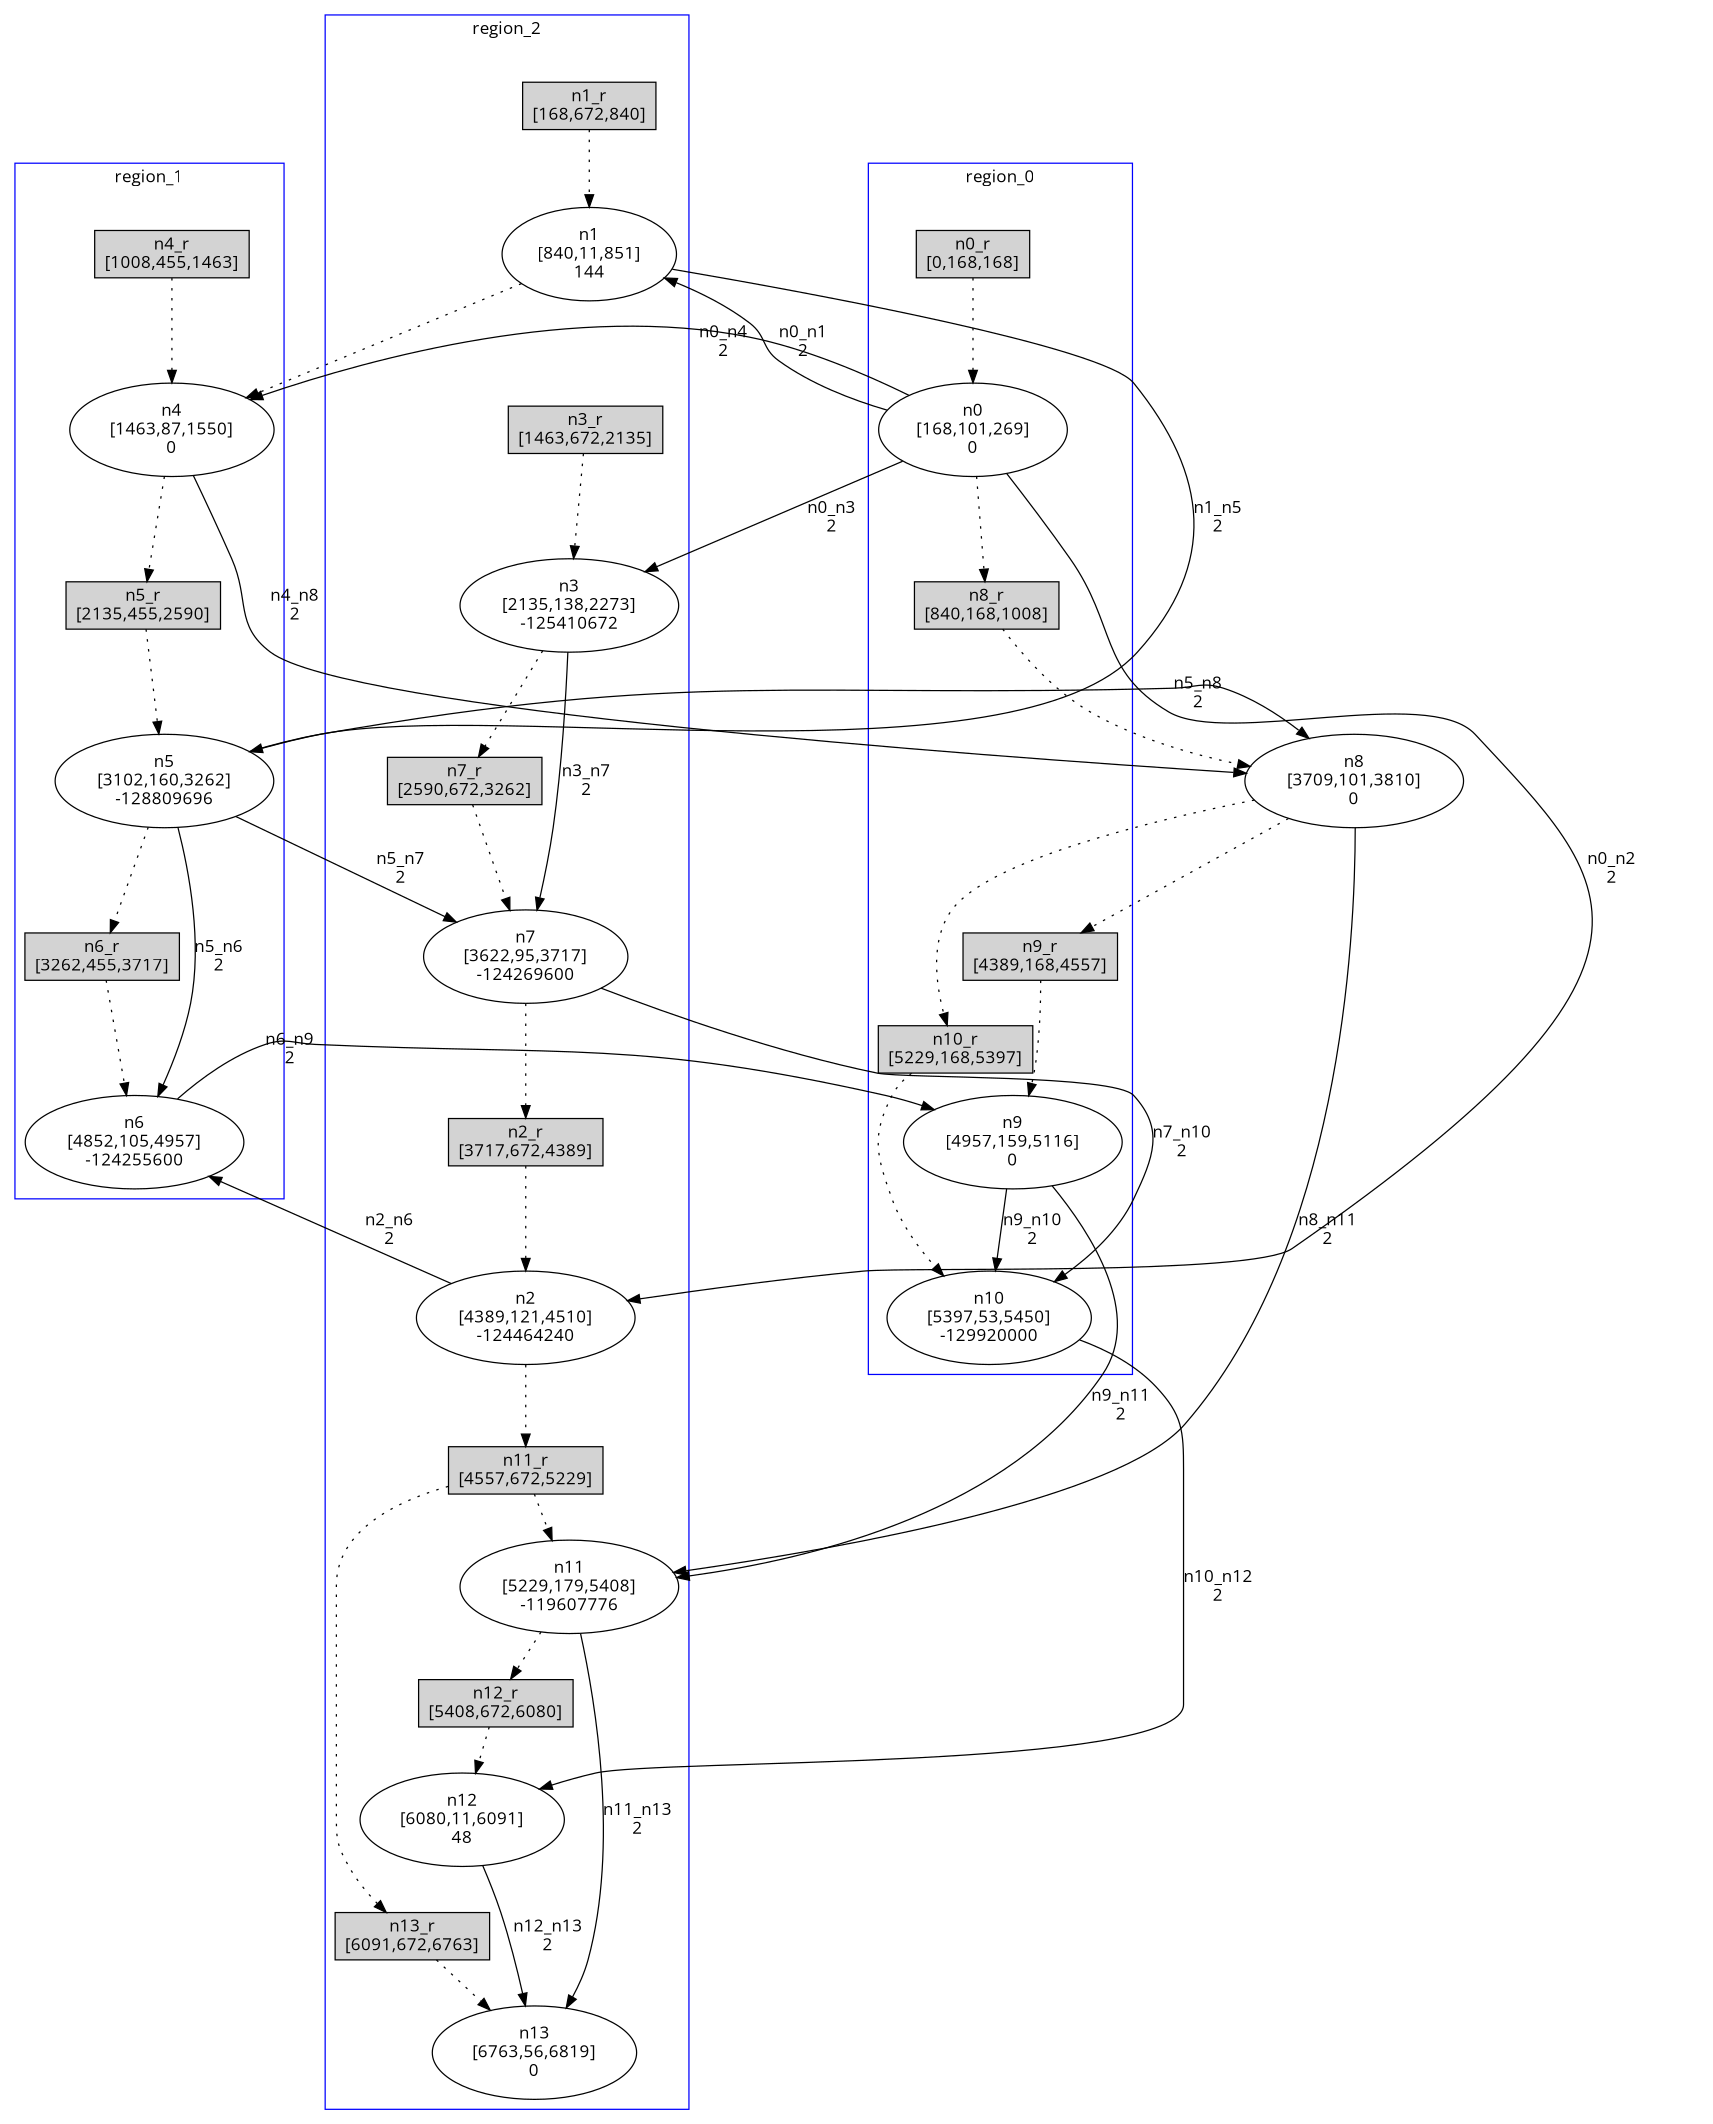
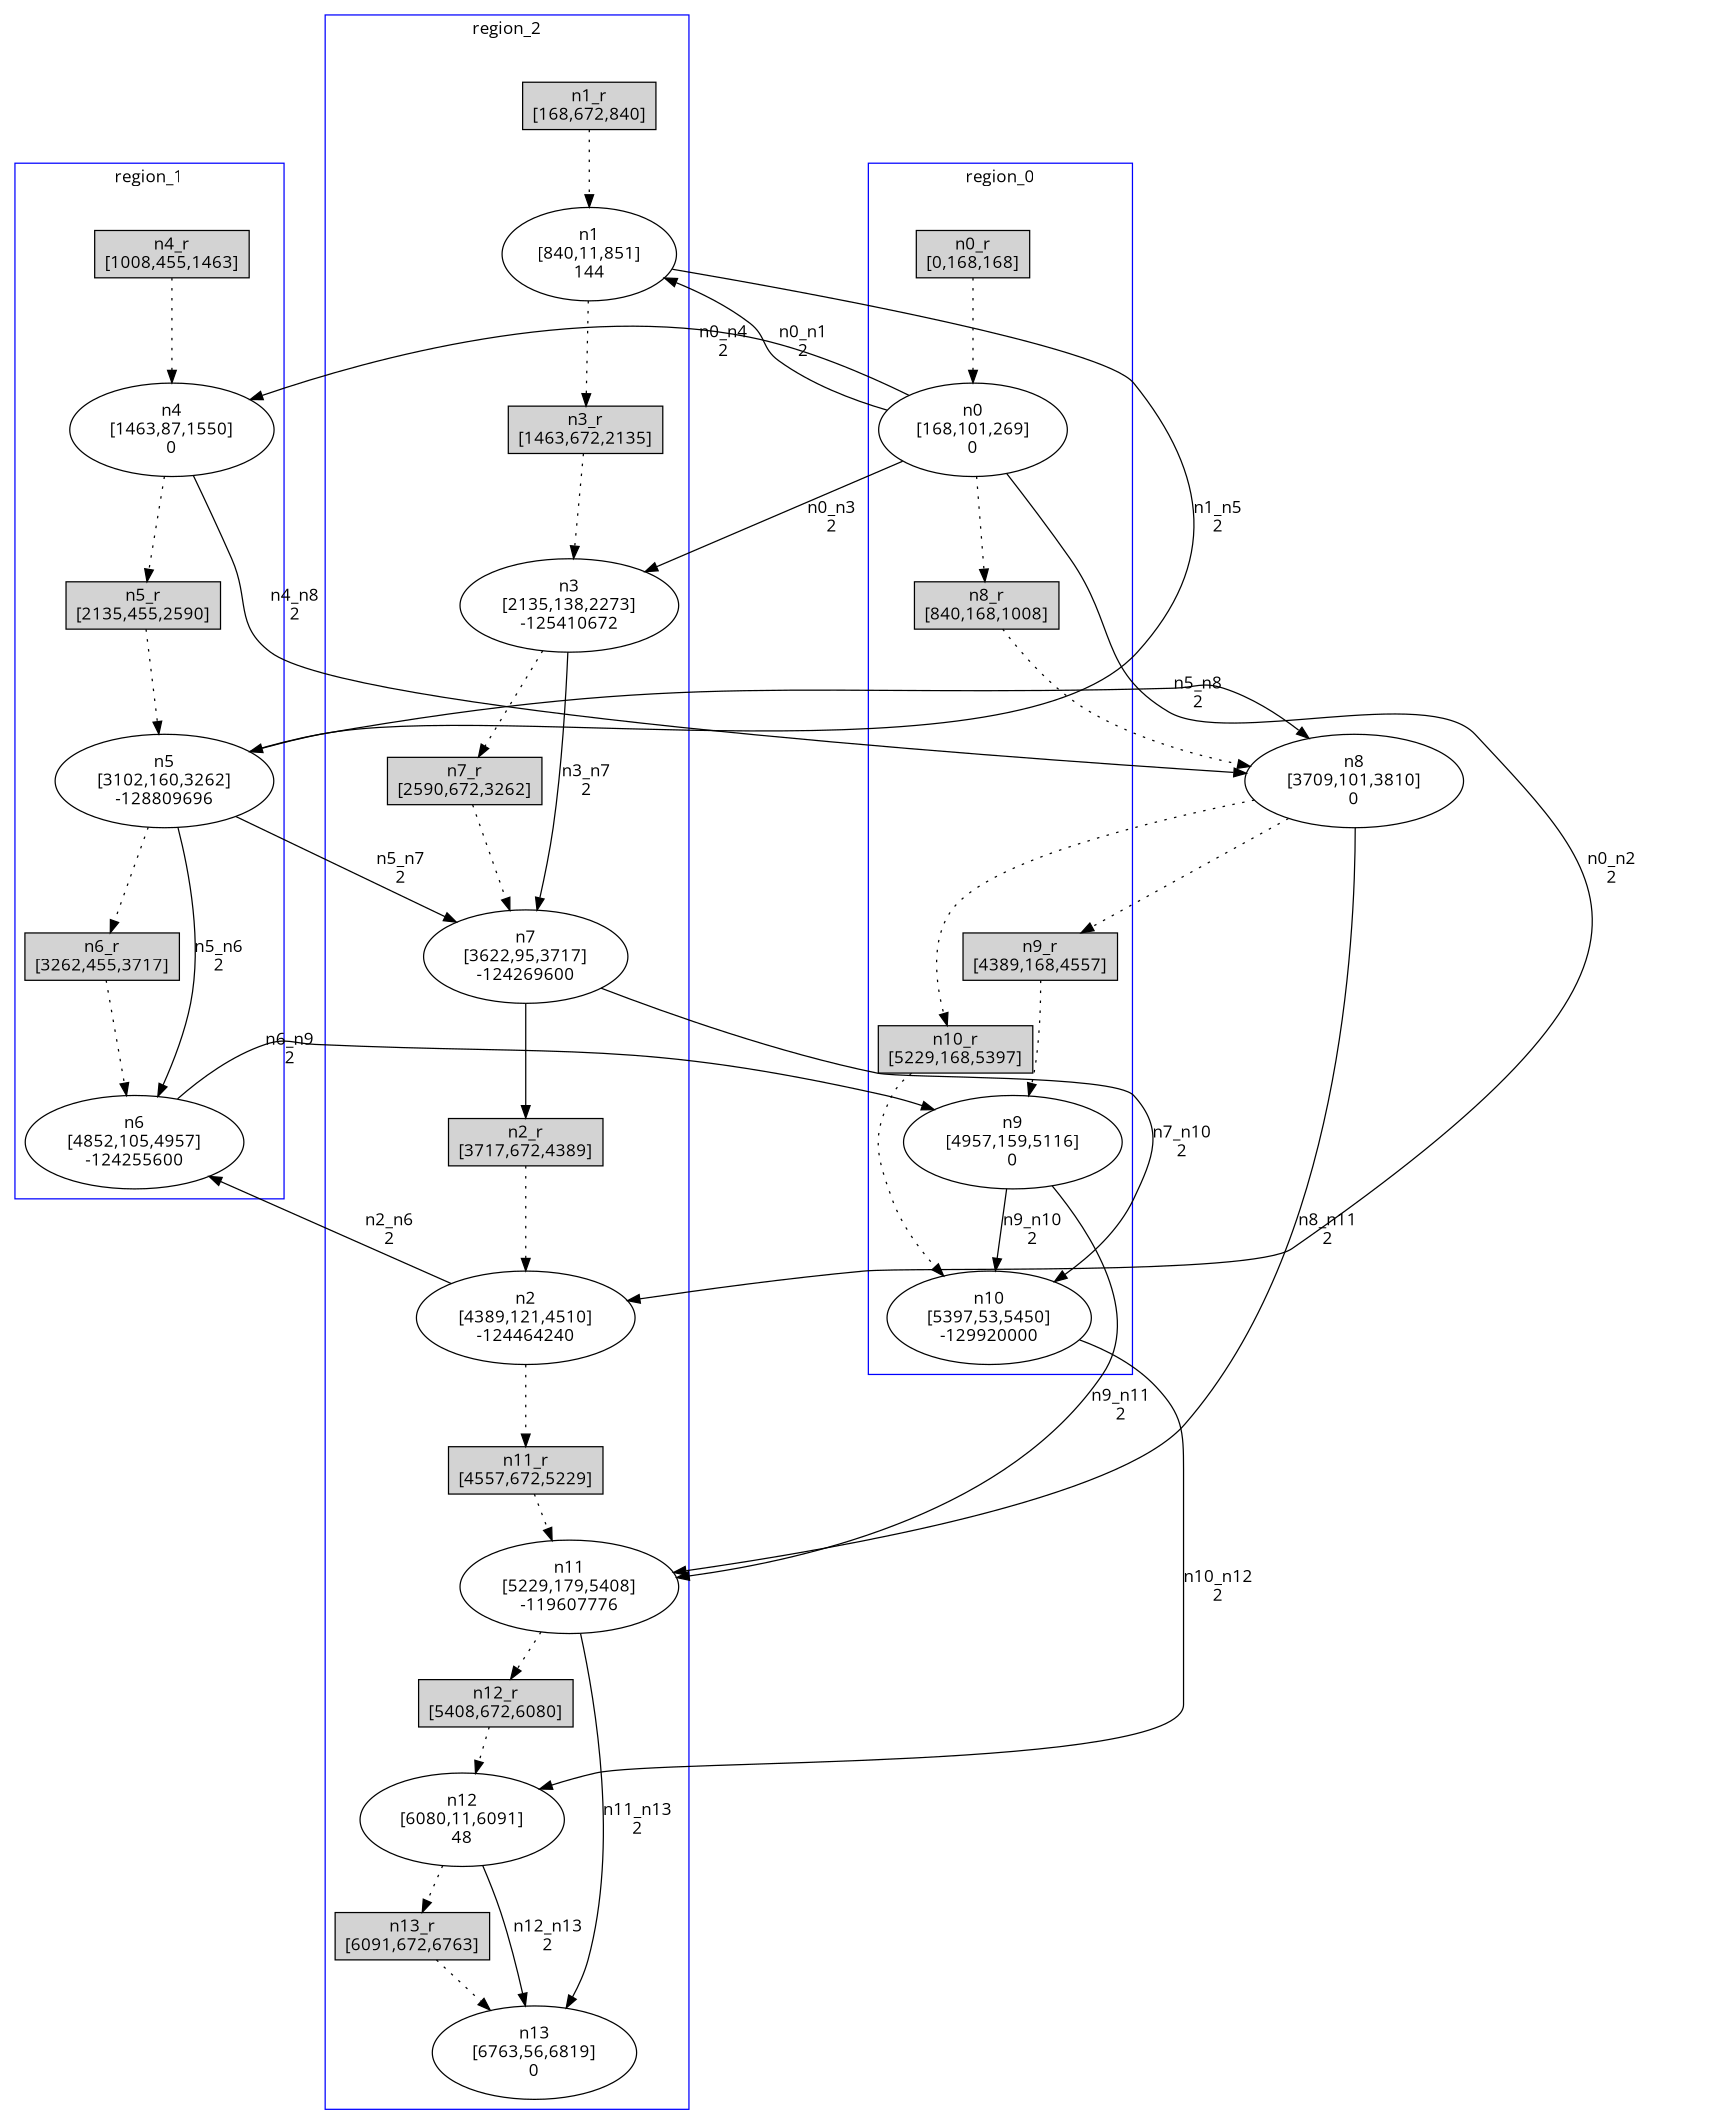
edge "n1 [840,11,851] 144" -> "n4 [1463,87,1550] 0": now "n1 [840,11,851] 144" -> "n3_r [1463,672,2135]"
edge "n7 [3622,95,3717] -124269600" -> "n2_r [3717,672,4389]": style dotted -> solid
edge "n11_r [4557,672,5229]" -> "n13_r [6091,672,6763]": now "n12 [6080,11,6091] 48" -> "n13_r [6091,672,6763]"
